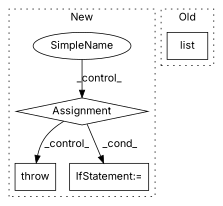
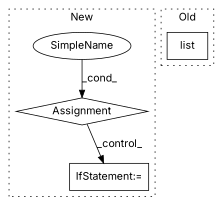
edge "SimpleName" -> "Assignment": label "_control_" -> "_cond_"
edge "Assignment" -> "IfStatement:=": label "_cond_" -> "_control_"
node "throw": removed
